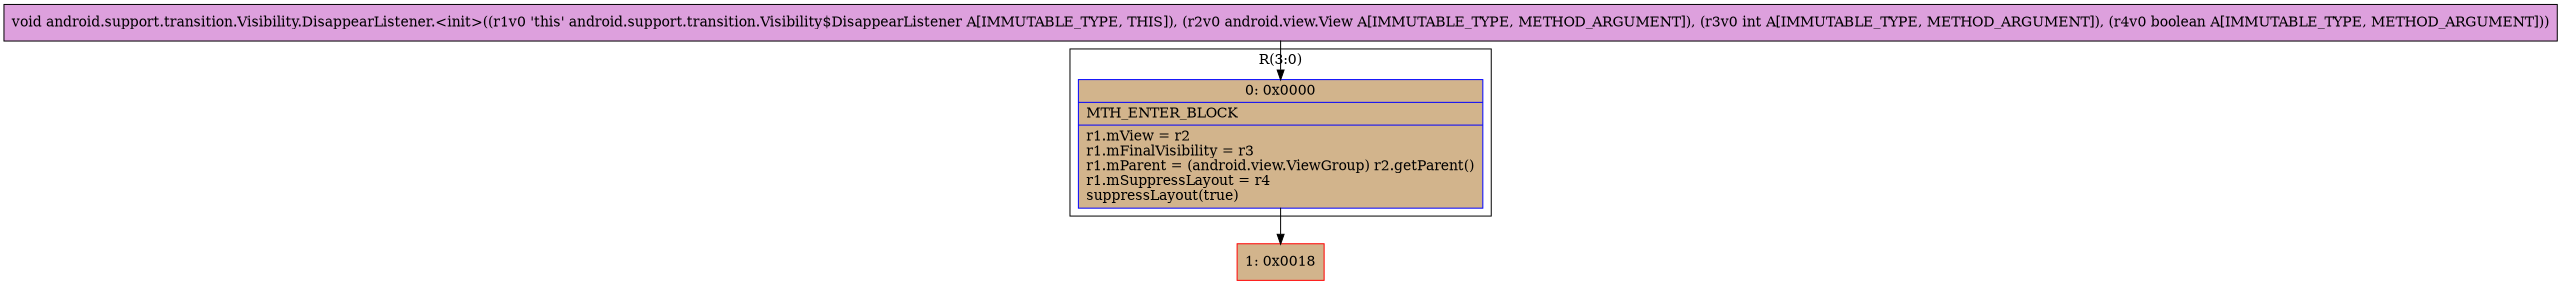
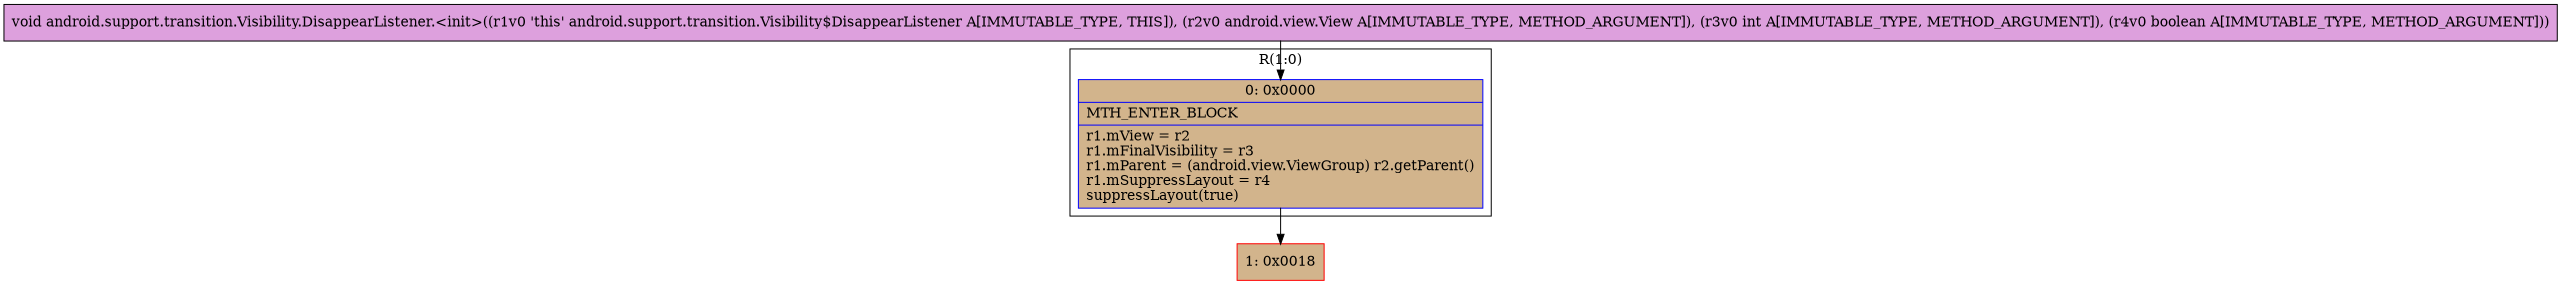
cluster "R(3:0)": label "R(3:0)" -> "R(1:0)"
